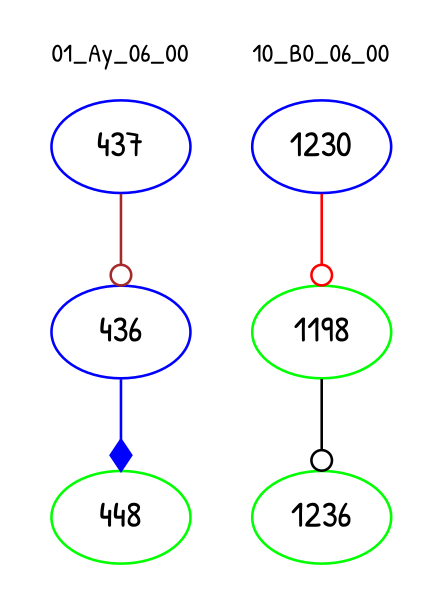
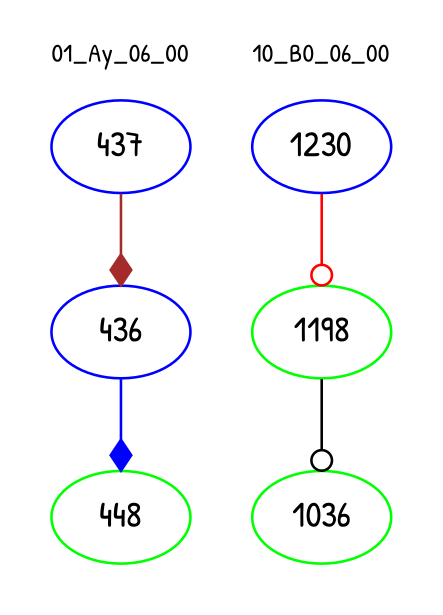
edge "437" -> "436": arrowhead odot -> diamond
node "1236": label "1236" -> "1036"
